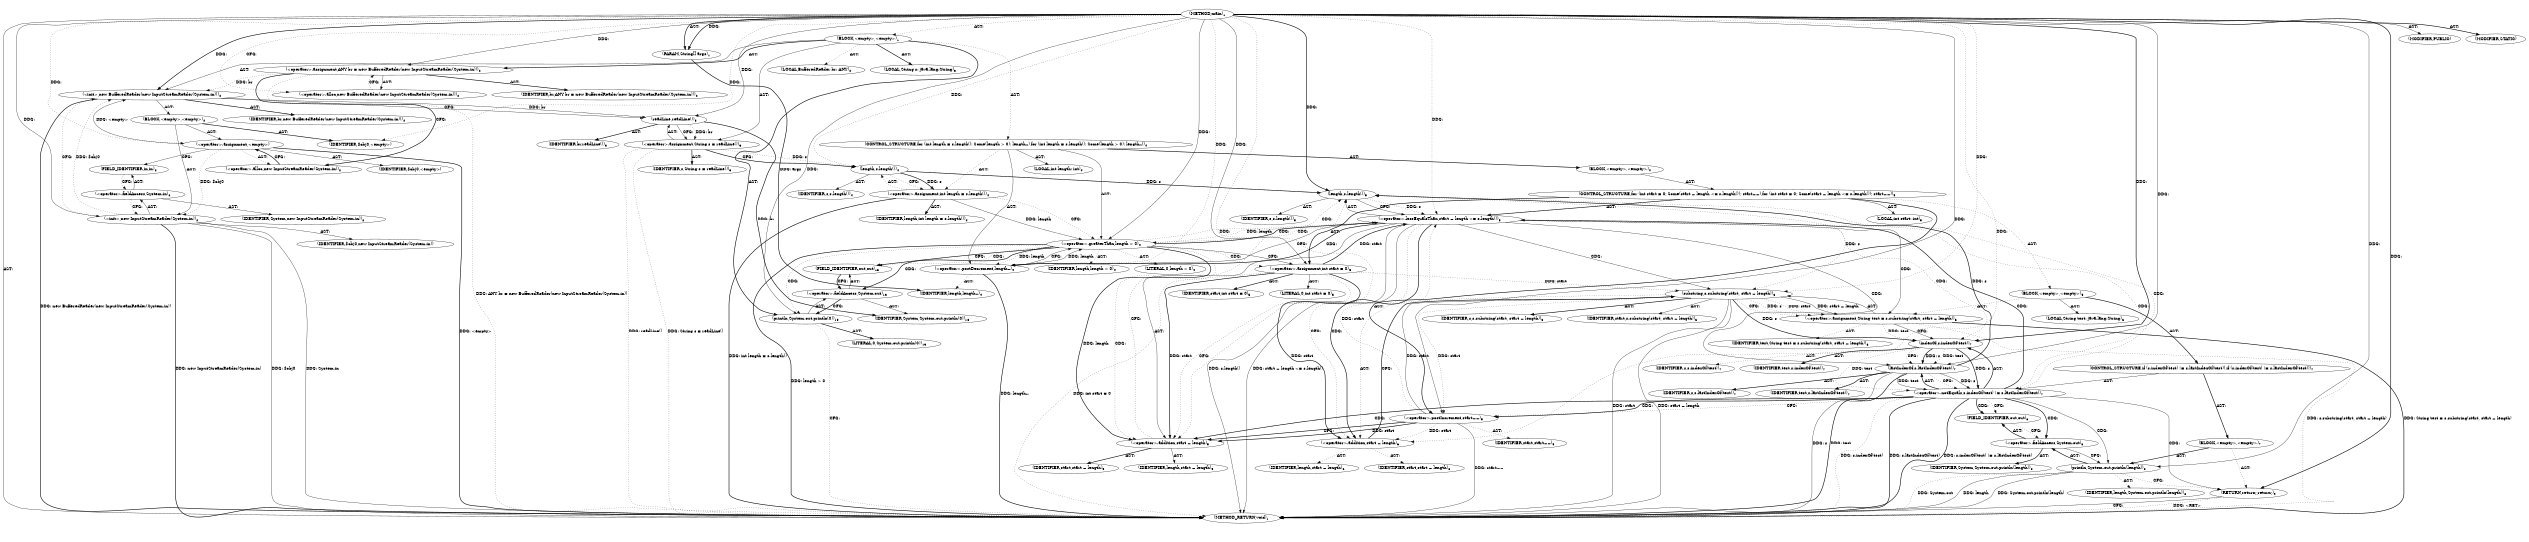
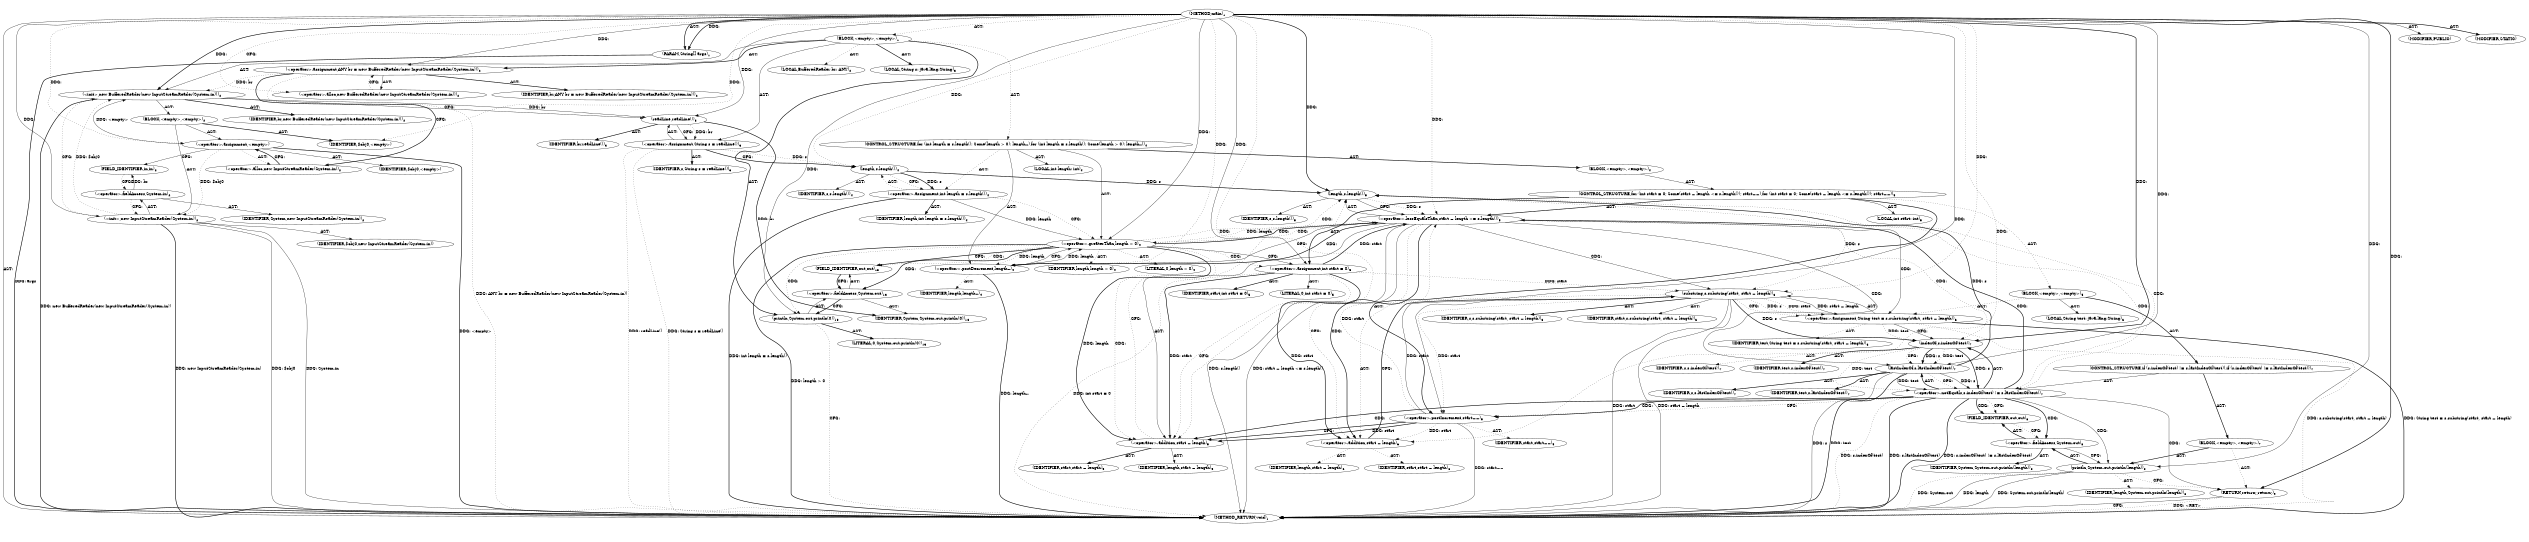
edge "(<operator>.fieldAccess,System.in)" -> "(FIELD_IDENTIFIER,in,in)": label "AST: " -> "DDG: br"
edge "(PARAM,String[] args)" -> "(IDENTIFIER,length,length--)": now "(PARAM,String[] args)" -> "(METHOD_RETURN,void)"
